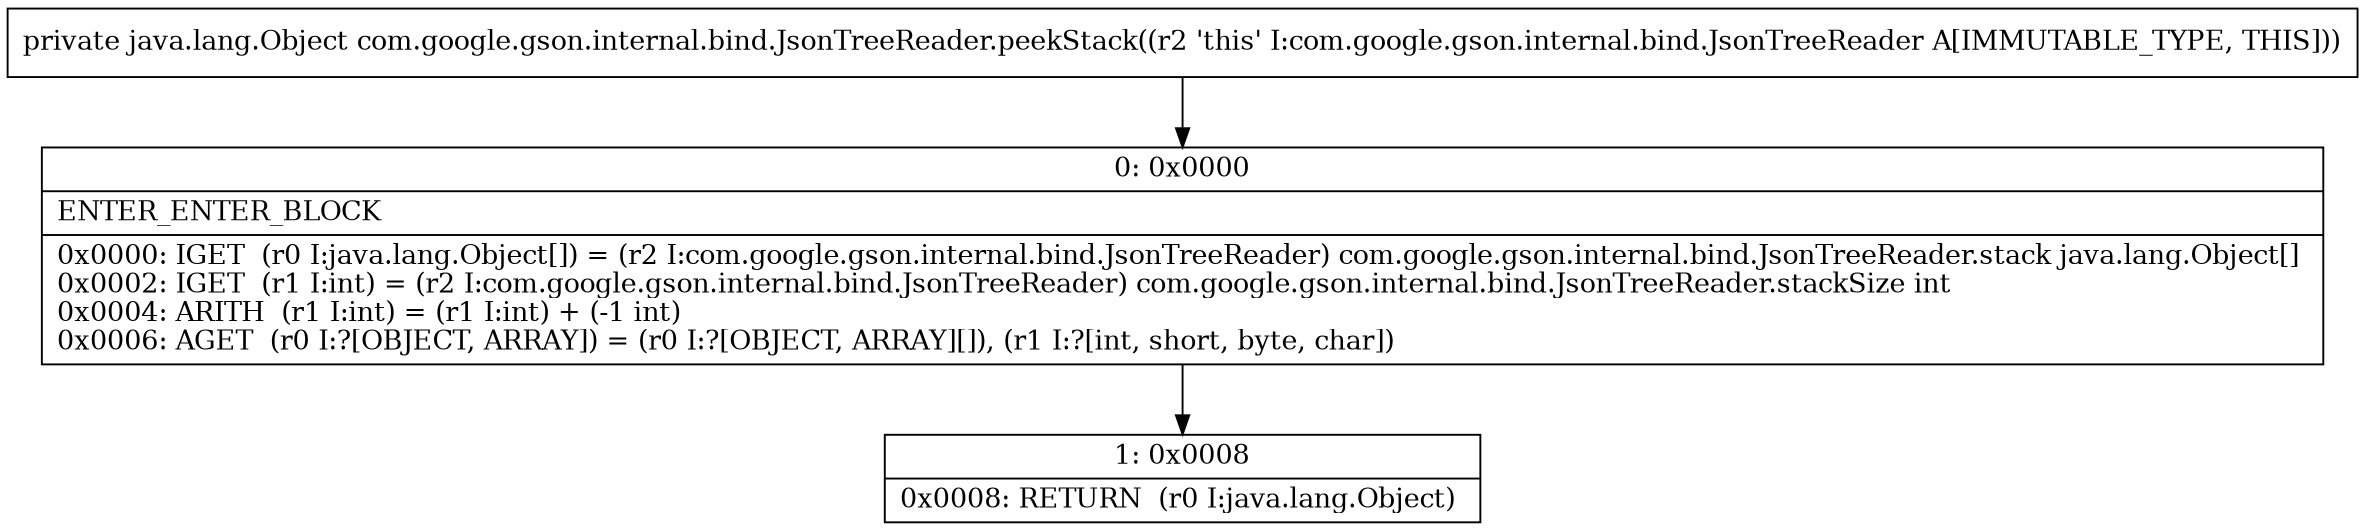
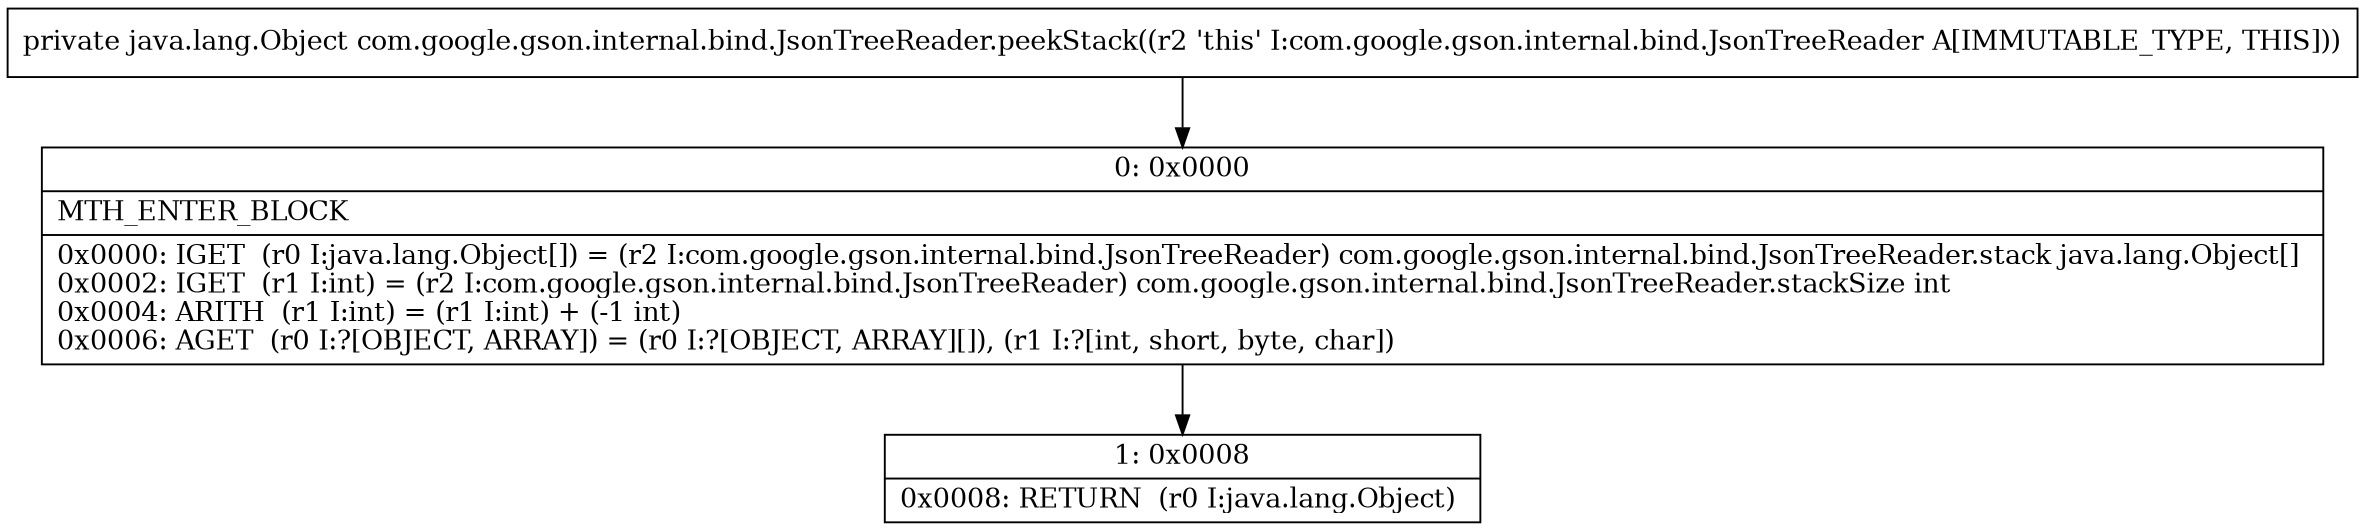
node "0: 0x0000": text "ENTER_ENTER_BLOCK" -> "MTH_ENTER_BLOCK"
